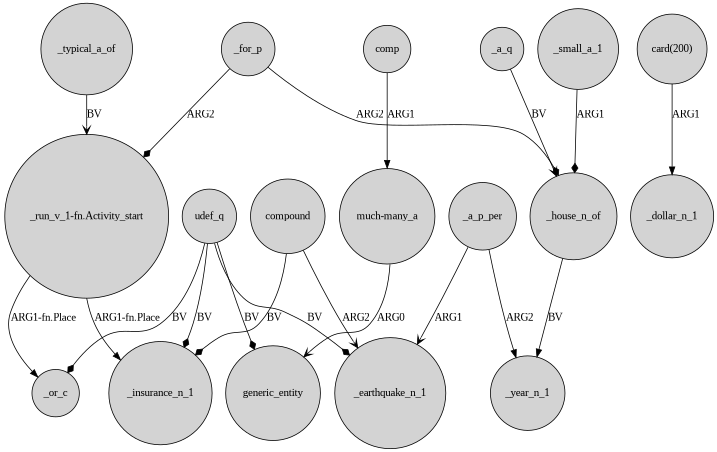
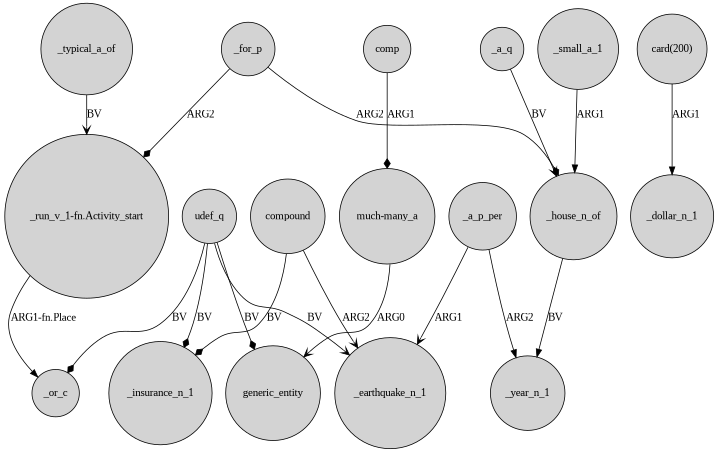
edge "comp" -> "much-many_a": arrowhead normal -> diamond
edge "_small_a_1" -> "_house_n_of": arrowhead diamond -> normal
edge "udef_q" -> "_earthquake_n_1": arrowhead diamond -> vee
edge "_run_v_1-fn.Activity_start" -> "_insurance_n_1": removed, label "ARG1-fn.Place"
